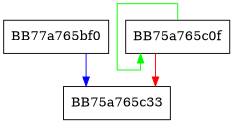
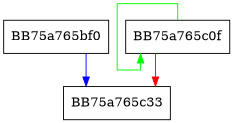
node "BB77a765bf0": label "BB77a765bf0" -> "BB75a765bf0"
